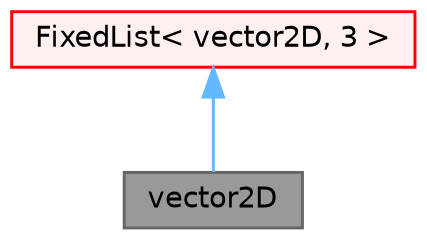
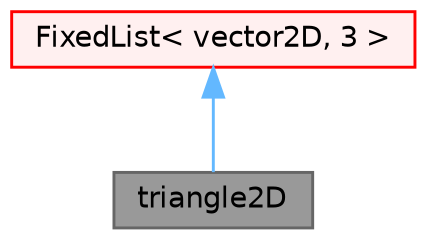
node "vector2D": label "vector2D" -> "triangle2D"
